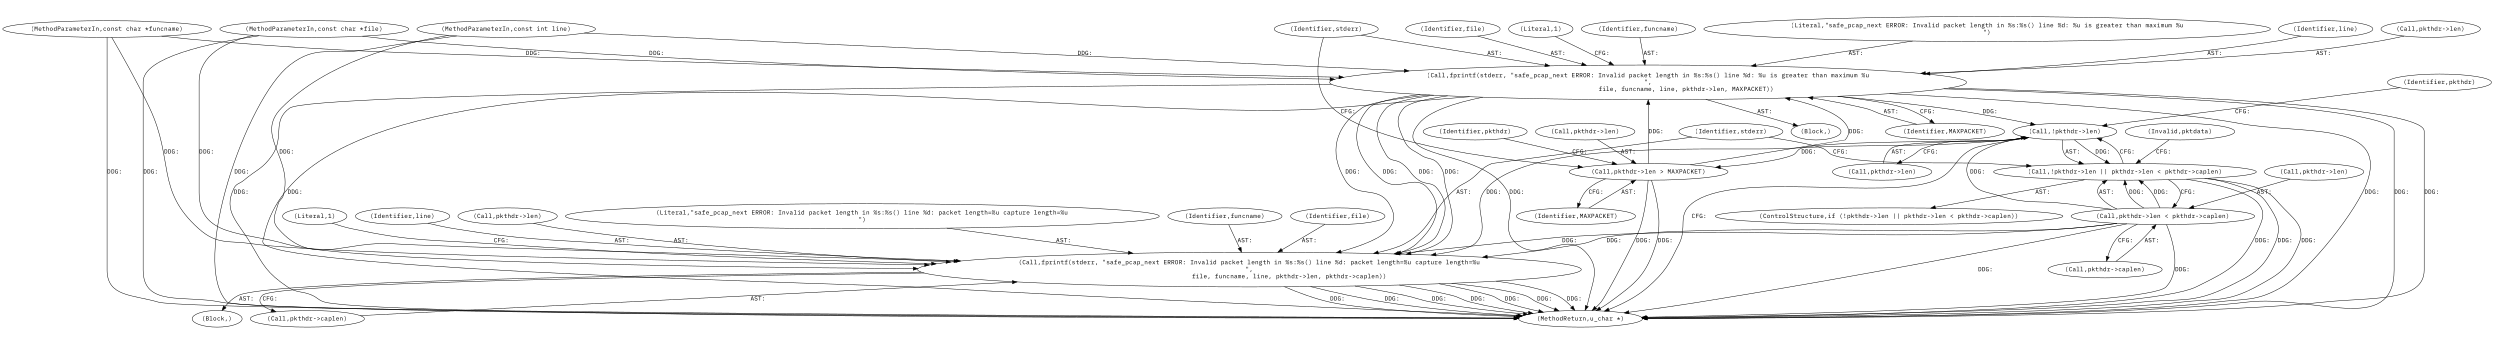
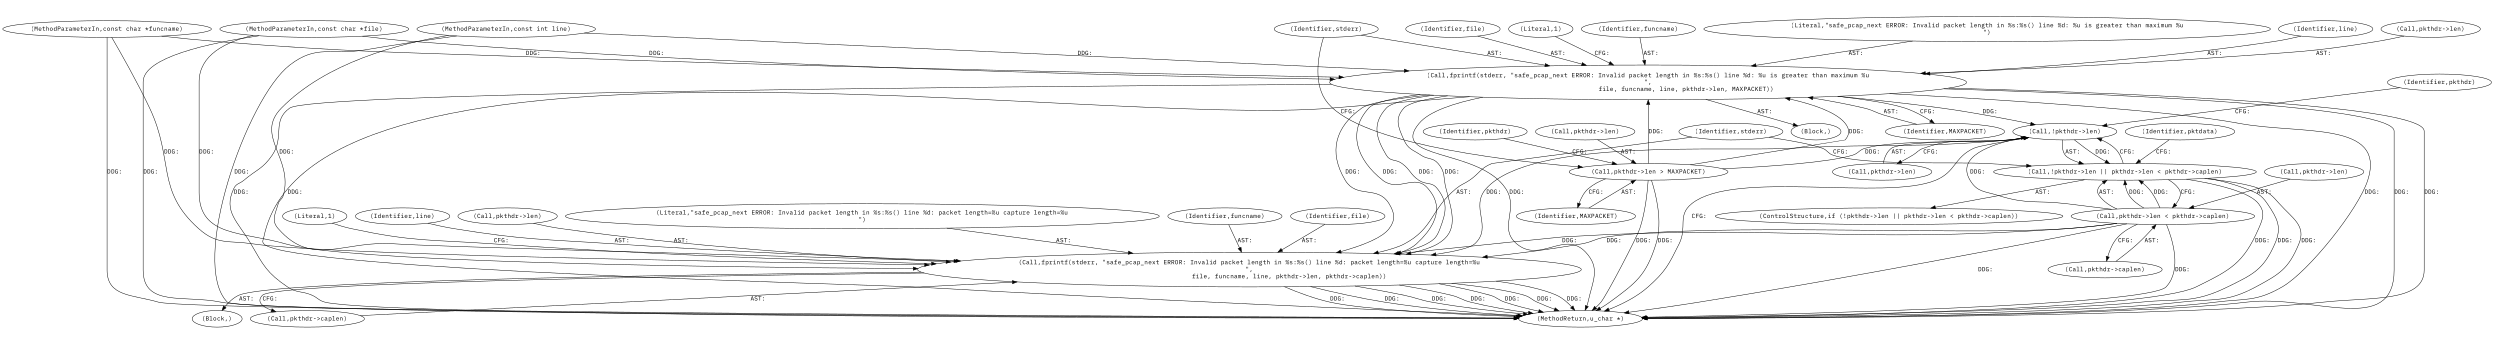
node "(Invalid,pktdata)": label "(Invalid,pktdata)" -> "(Identifier,pktdata)"
edge "(Call,!pkthdr->len)" -> "(Call,pkthdr->len > MAXPACKET)": reversed
